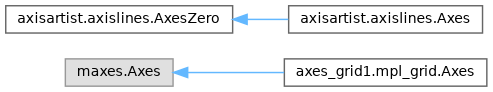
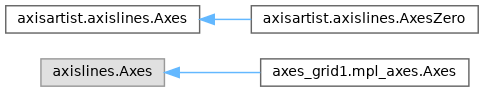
edge "axisartist.axislines.Axes" -> "axisartist.axislines.AxesZero": reversed
node "maxes.Axes": label "maxes.Axes" -> "axislines.Axes"
node "axes_grid1.mpl_grid.Axes": label "axes_grid1.mpl_grid.Axes" -> "axes_grid1.mpl_axes.Axes"
